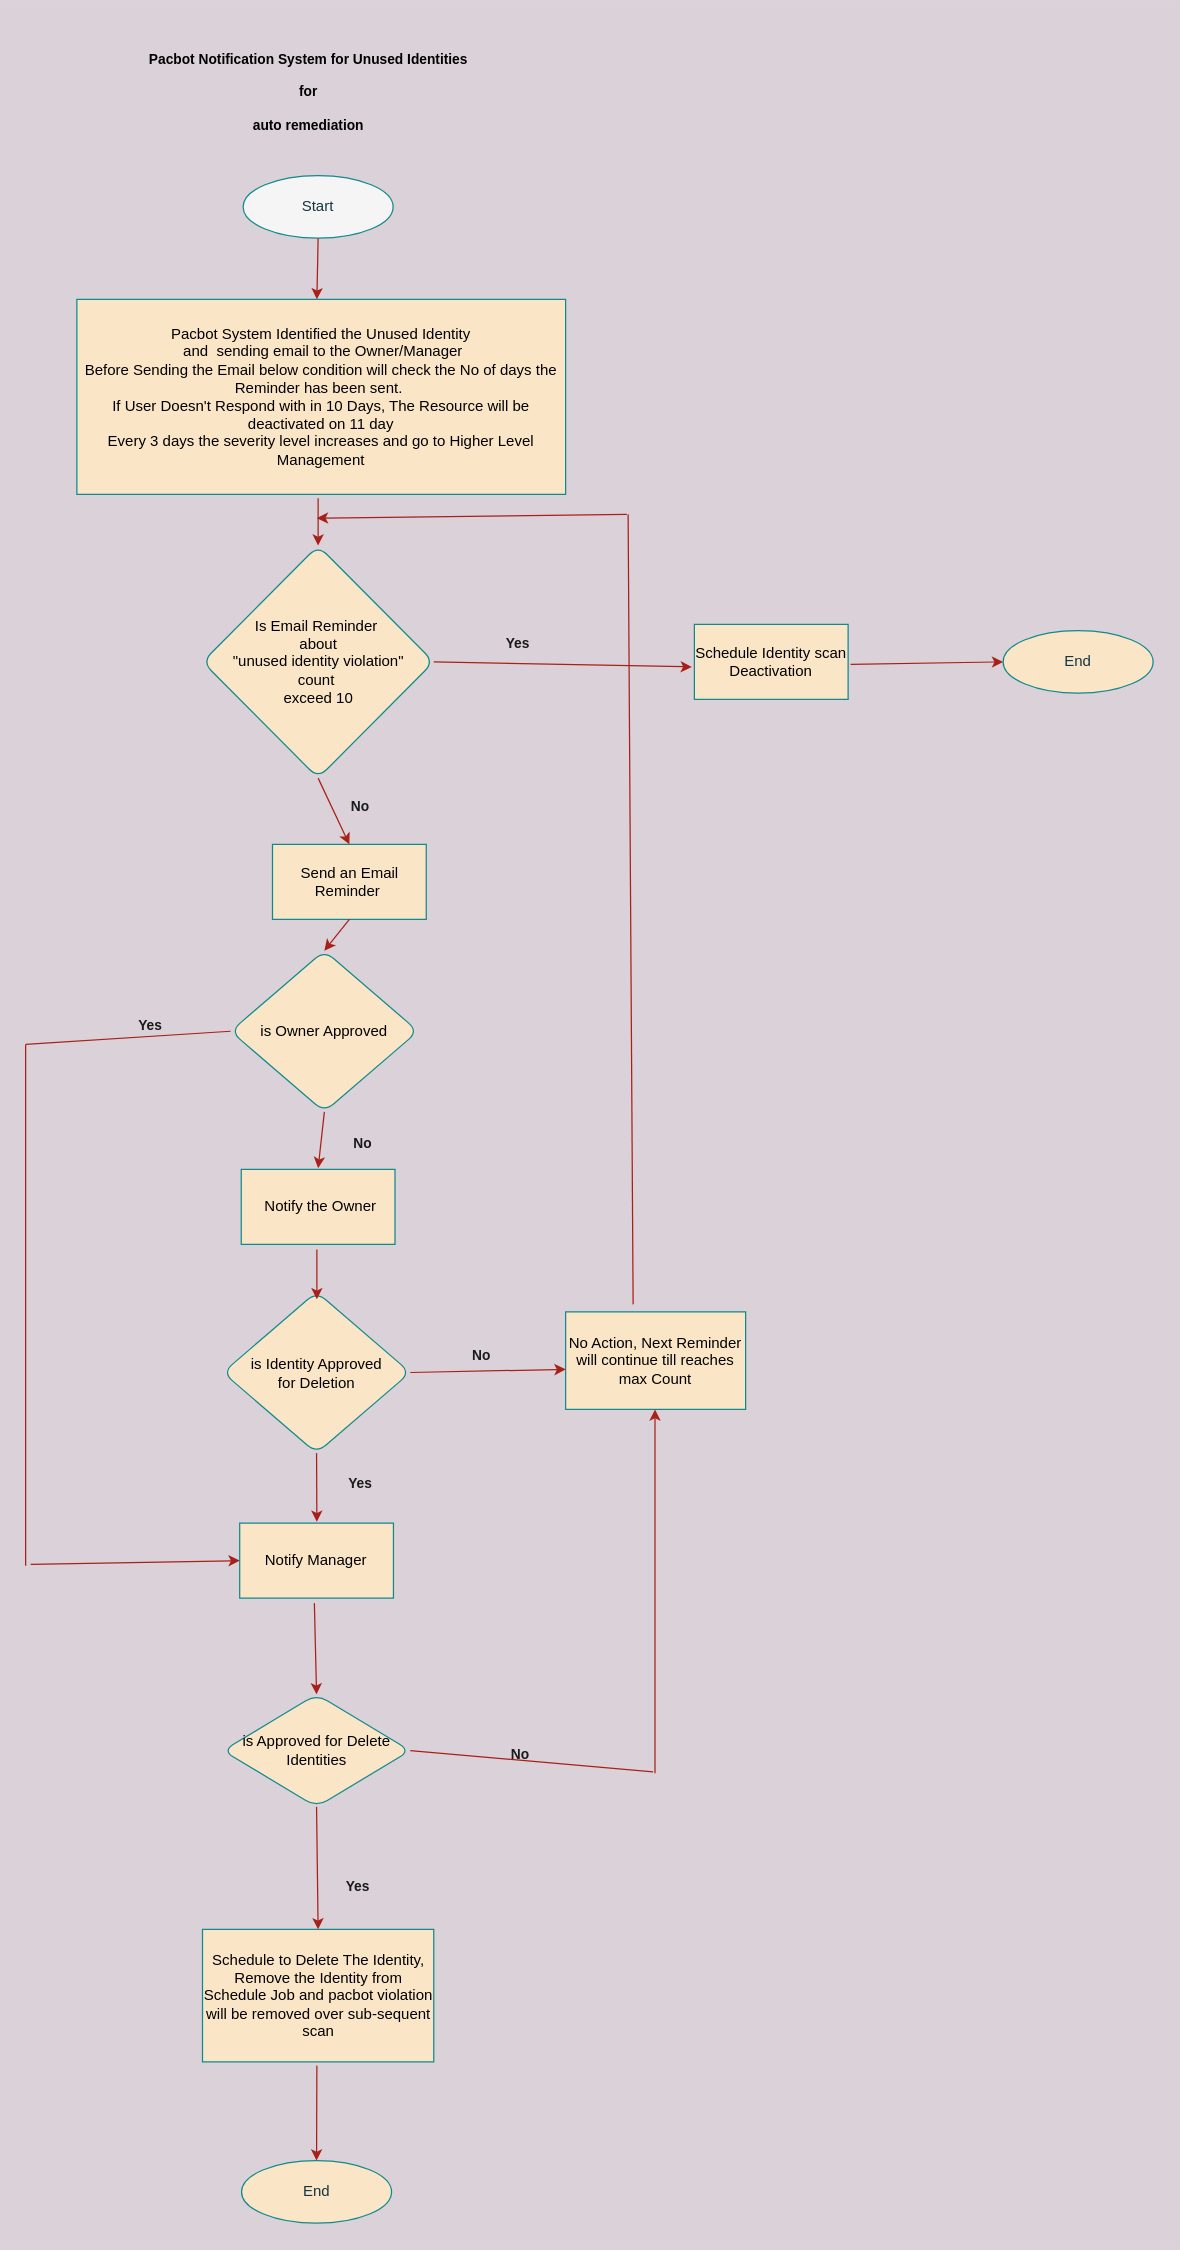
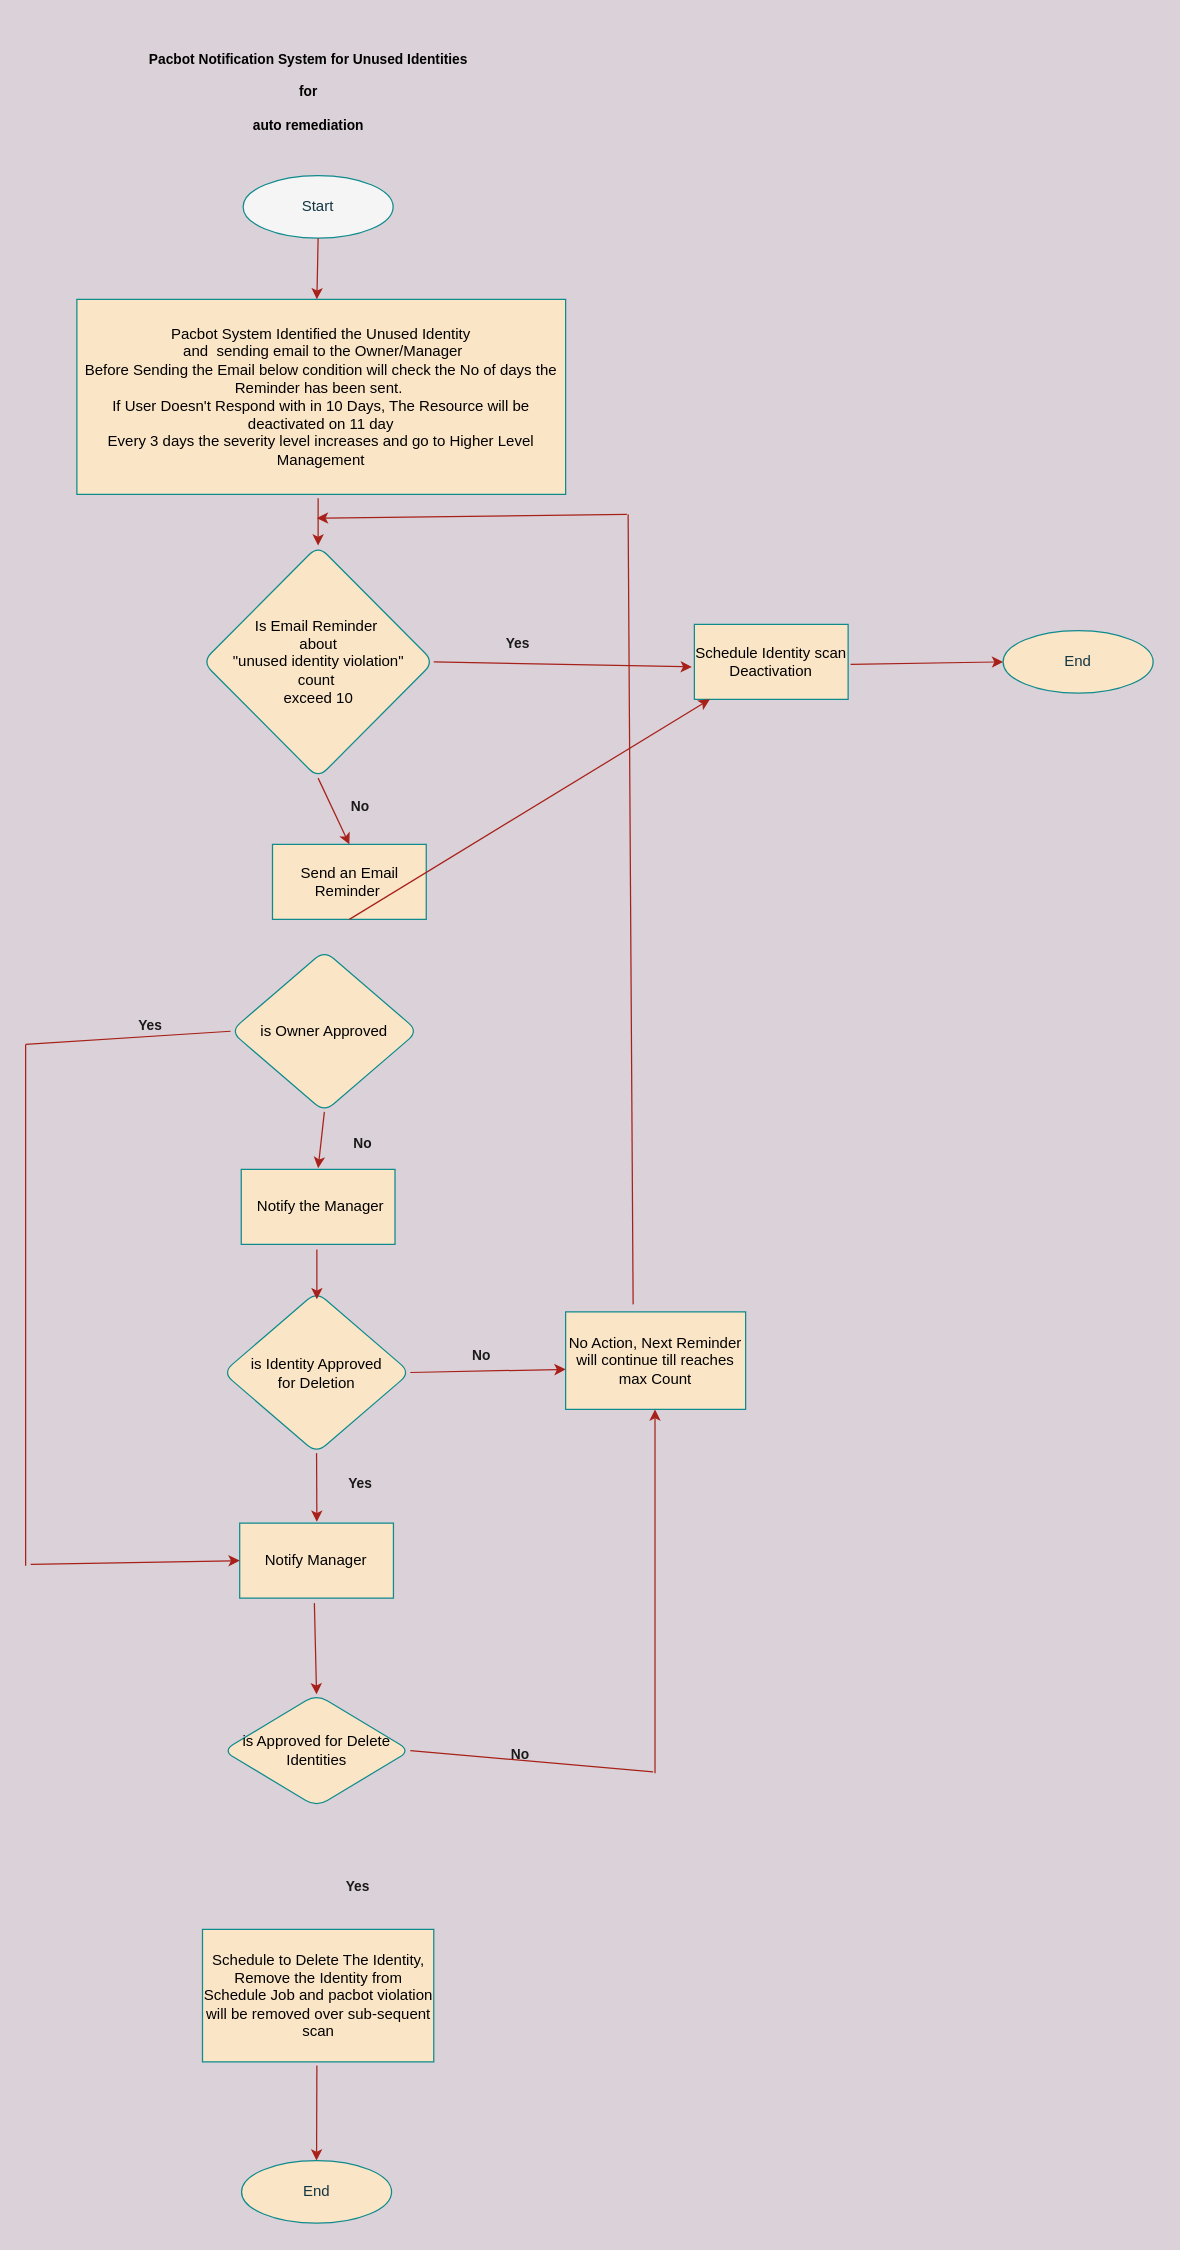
edge "Send an Email Reminder" -> "is Owner Approved": now "Send an Email Reminder" -> "Schedule Identity scan Deactivation"
node "Notify the Owner": label "Notify the Owner" -> "Notify the Manager"
edge "is Approved for Delete Identities" -> "Schedule to Delete The Identity, Remove the Identity from Schedule Job and pacbot violation will be removed over sub-sequent scan": removed
